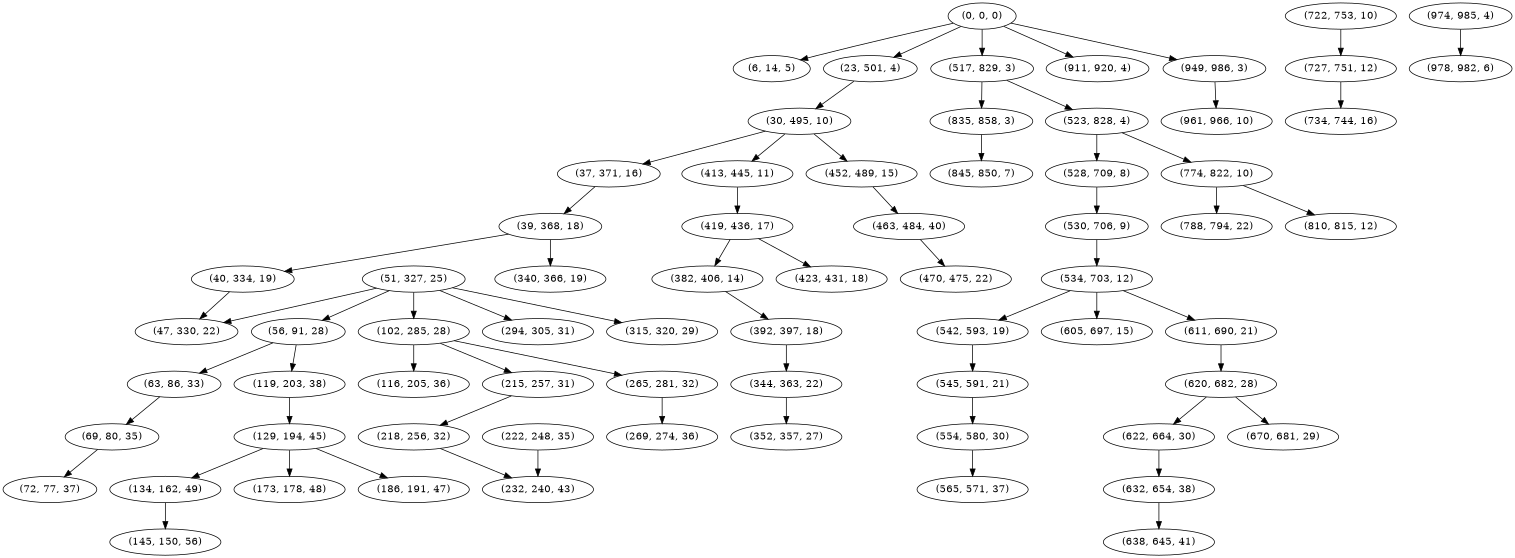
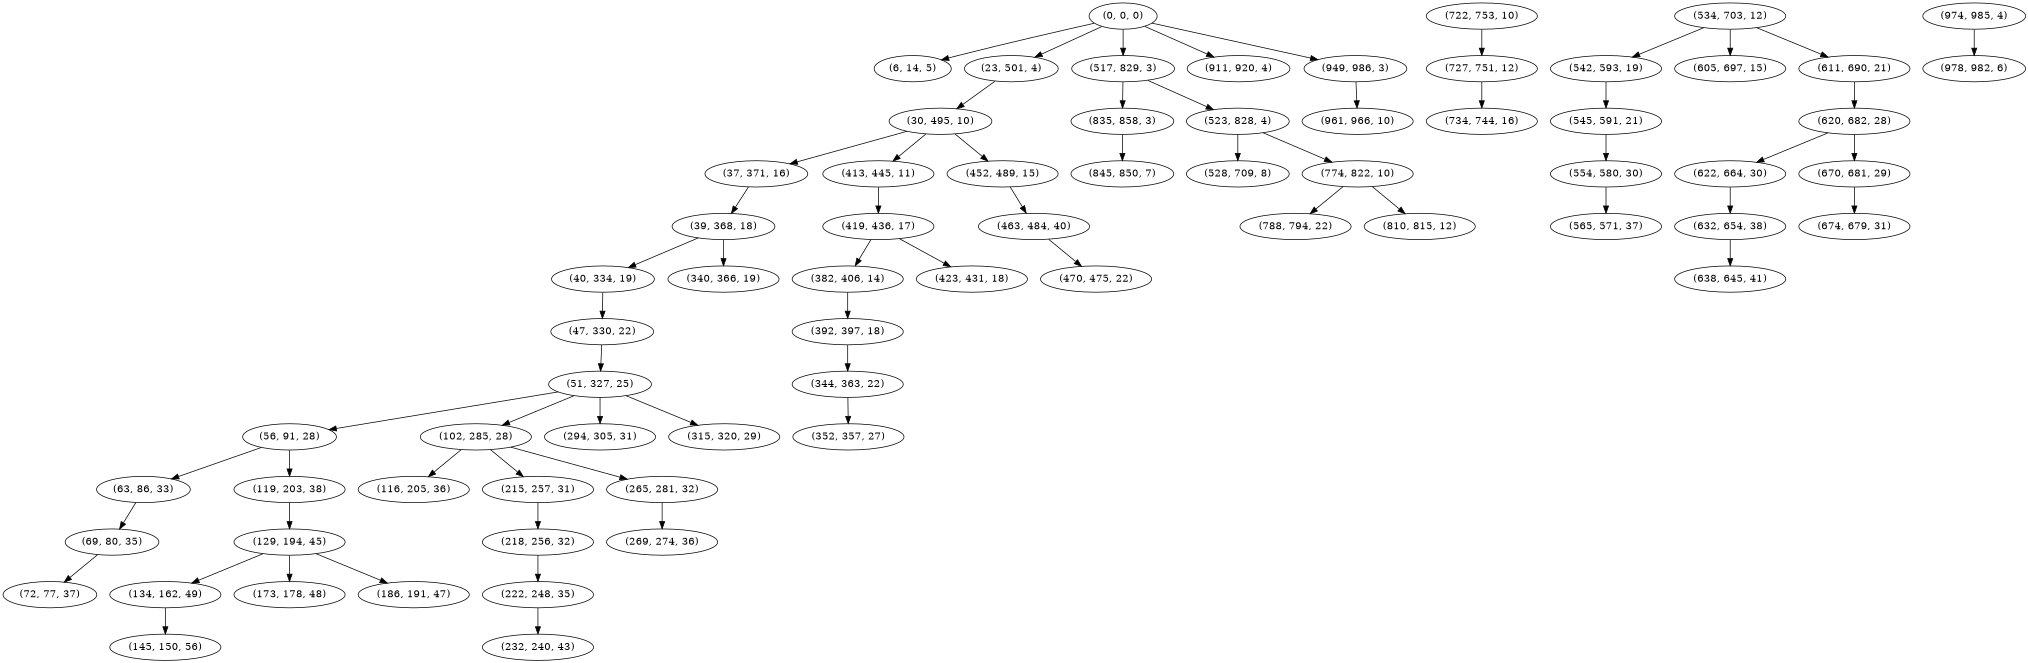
node "(530, 706, 9)": removed
node "(674, 679, 31)": added
edge "(51, 327, 25)" -> "(47, 330, 22)": reversed
edge "(218, 256, 32)" -> "(232, 240, 43)": now "(218, 256, 32)" -> "(222, 248, 35)"
